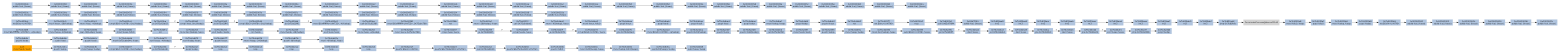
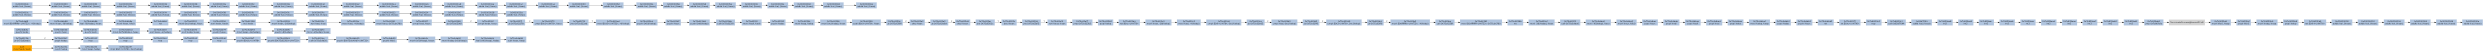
edge "0x75c623b3 popl %ebp" -> "0x75c623b4 ret $0xc<UINT16>": added
edge "0x75c62237 cmpl $0x1<UINT8>, 0xc(%ebp)" -> "0x75c6223b je 0x75c62ed0": removed
